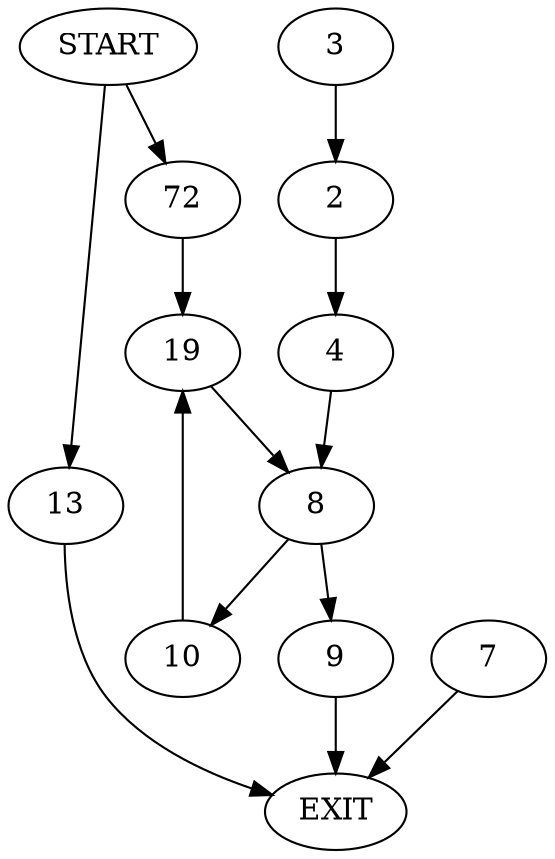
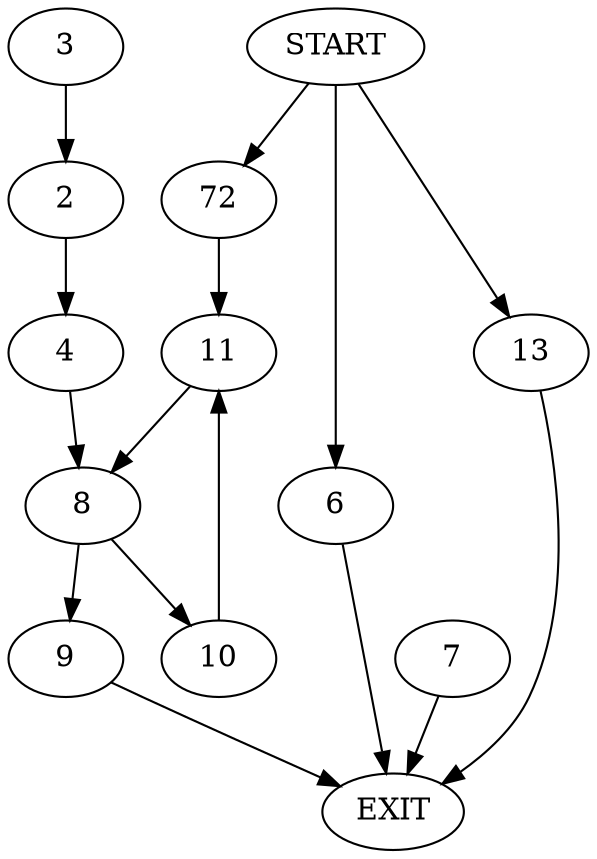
node "19": label "19" -> "11"
node "6": added
